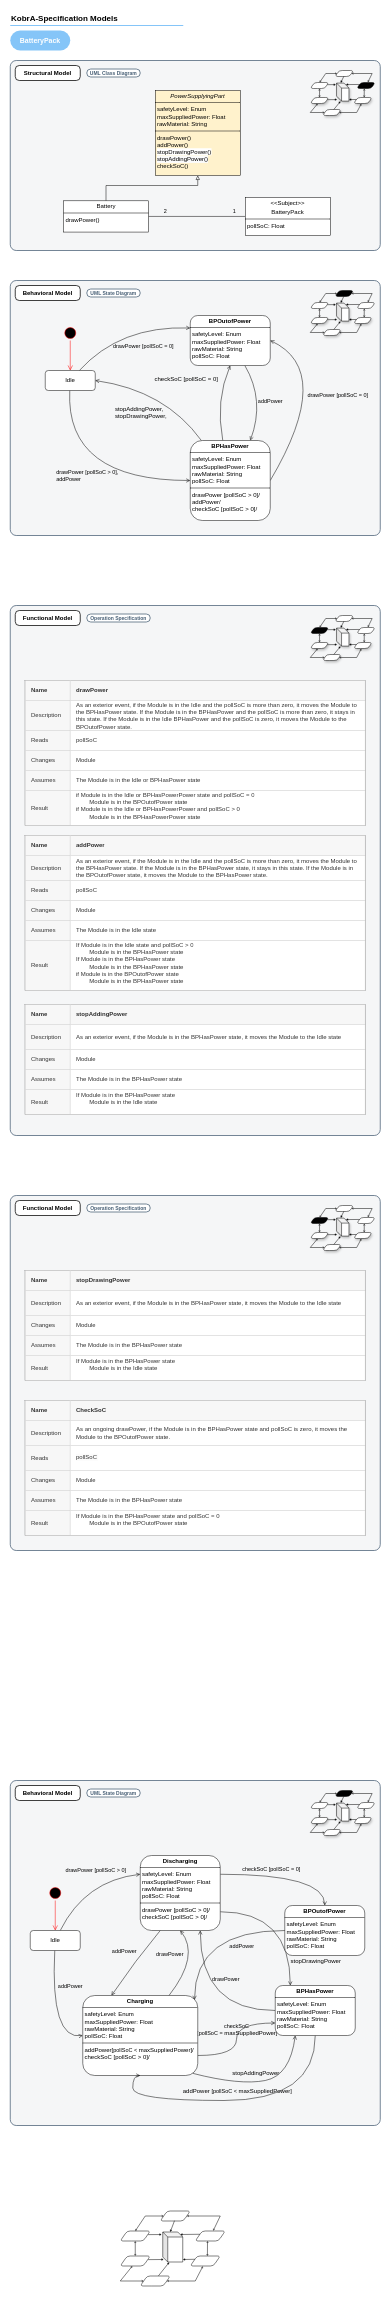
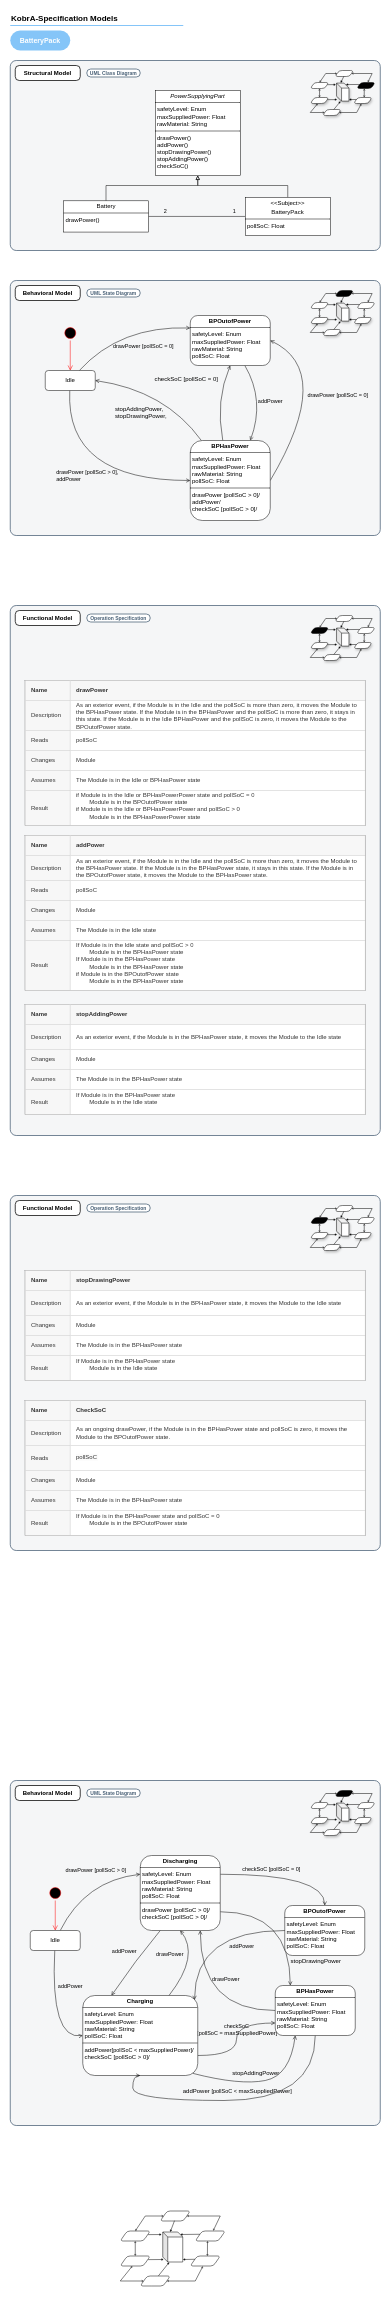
node "PowerSupplyingPart safetyLevel: Enum maxSuppliedPower: Float rawMaterial: String drawPower() addPower() stopDrawingPower() stopAddingPower() checkSoC()": fillcolor #fff2cc -> #ffffff
edge "<<Subject>> BatteryPack pollSoC: Float" -> "PowerSupplyingPart safetyLevel: Enum maxSuppliedPower: Float rawMaterial: String drawPower() addPower() stopDrawingPower() stopAddingPower() checkSoC()": added
